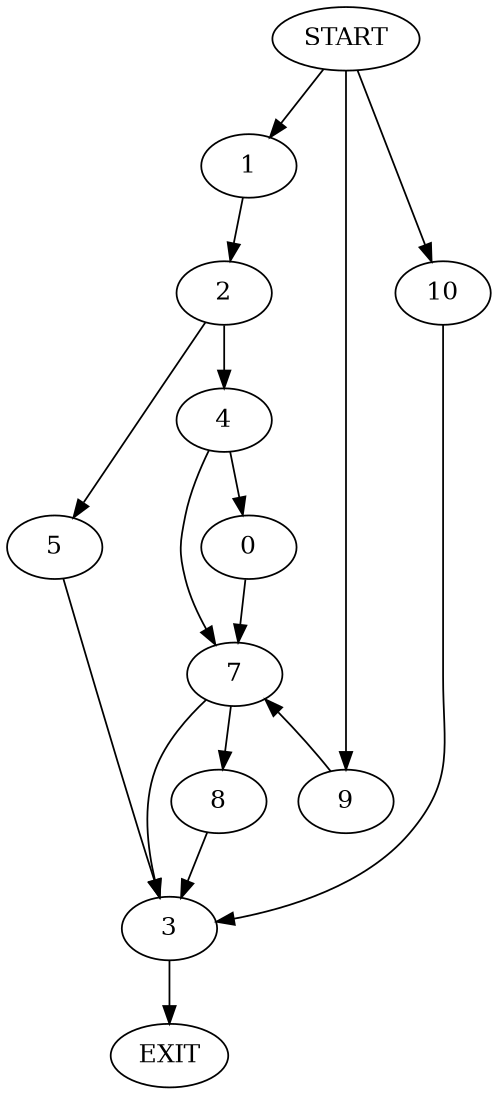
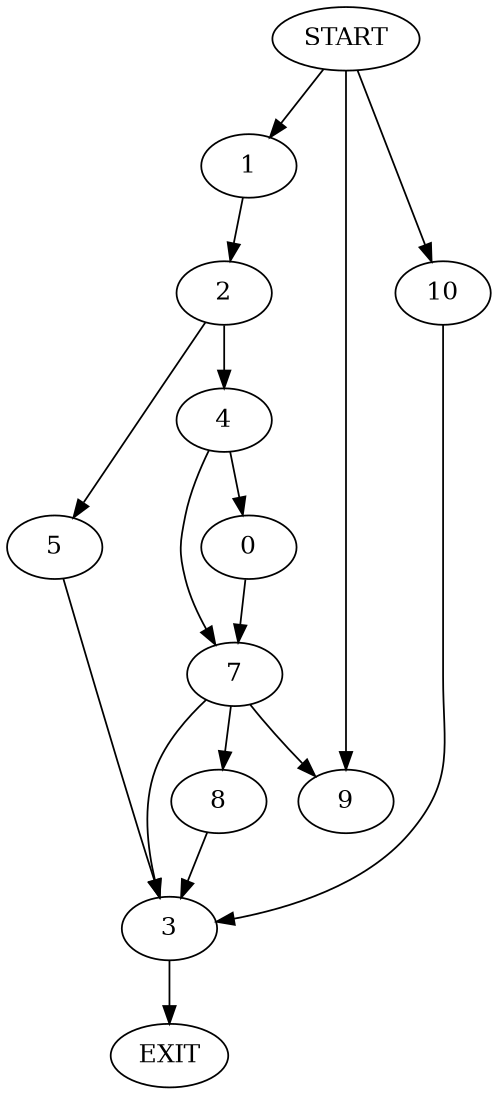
edge "9" -> "7": reversed
